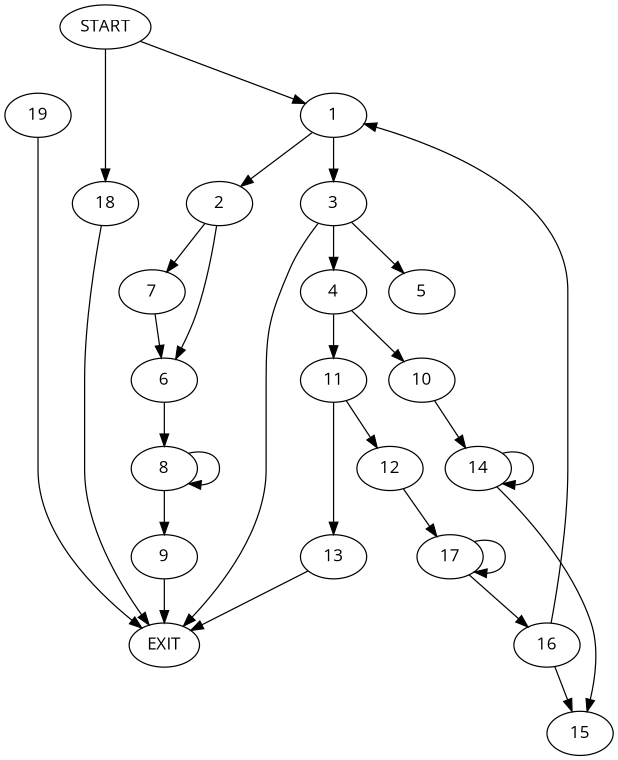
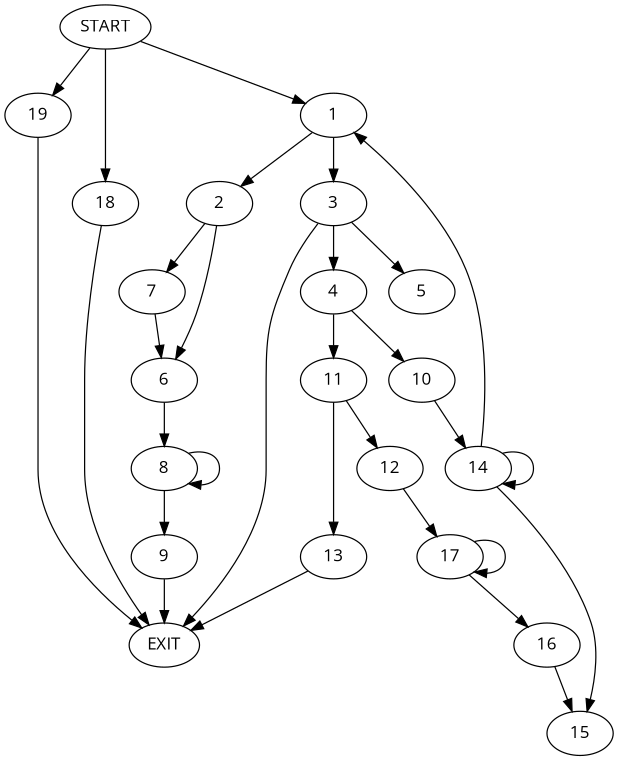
edge "START" -> "19": added
edge "16" -> "1": now "14" -> "1"
